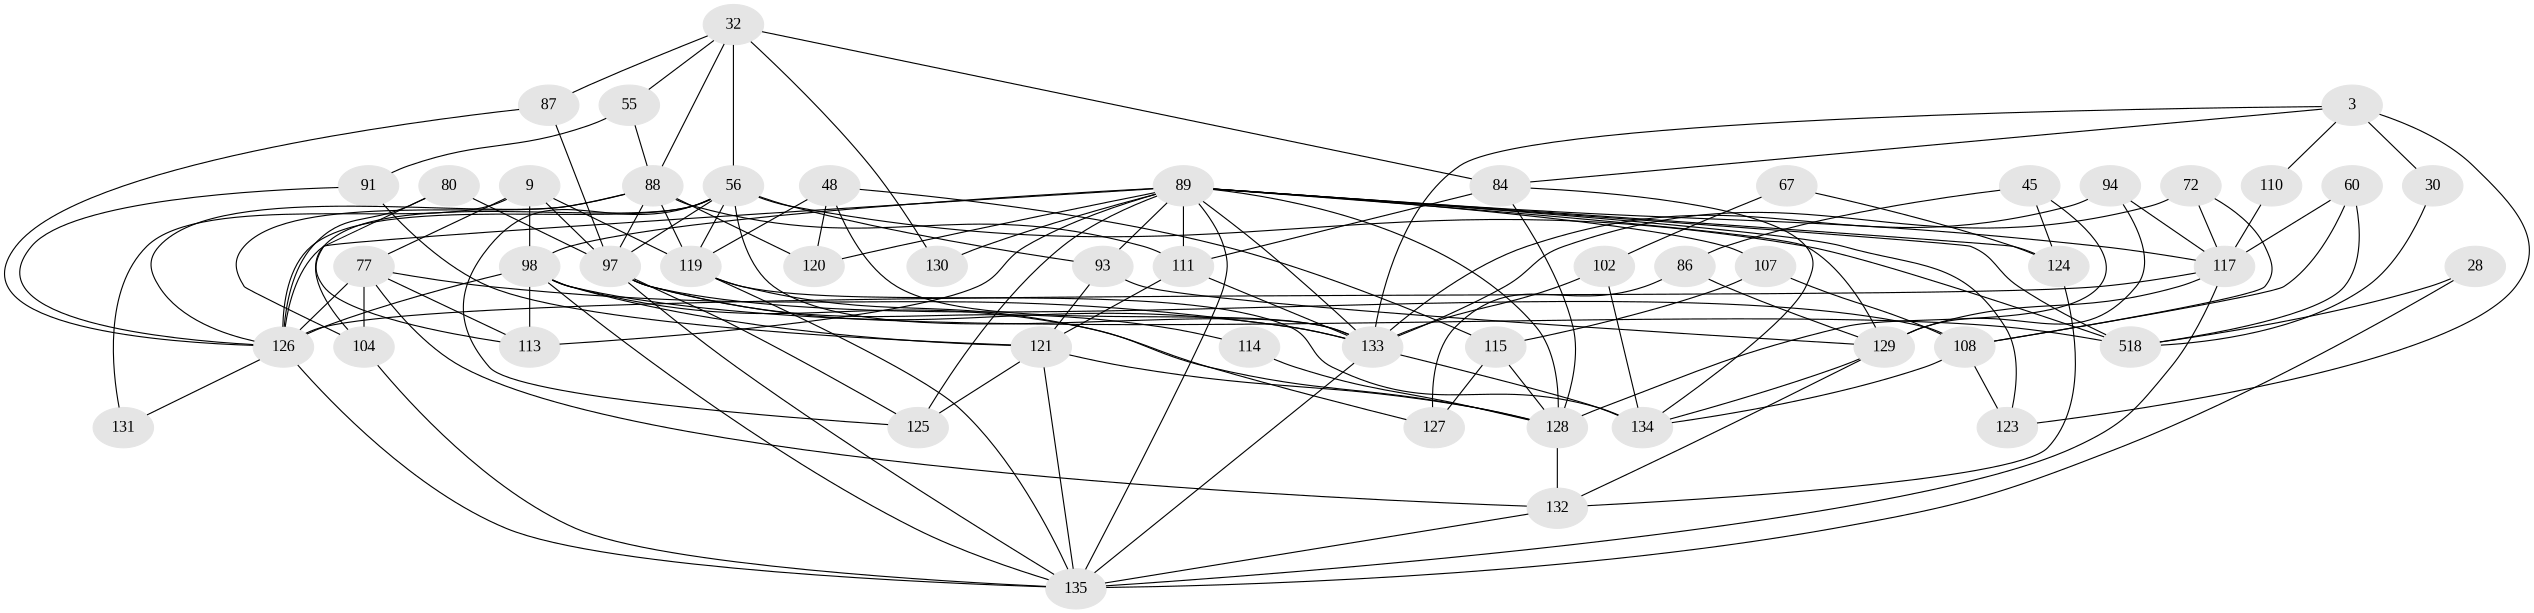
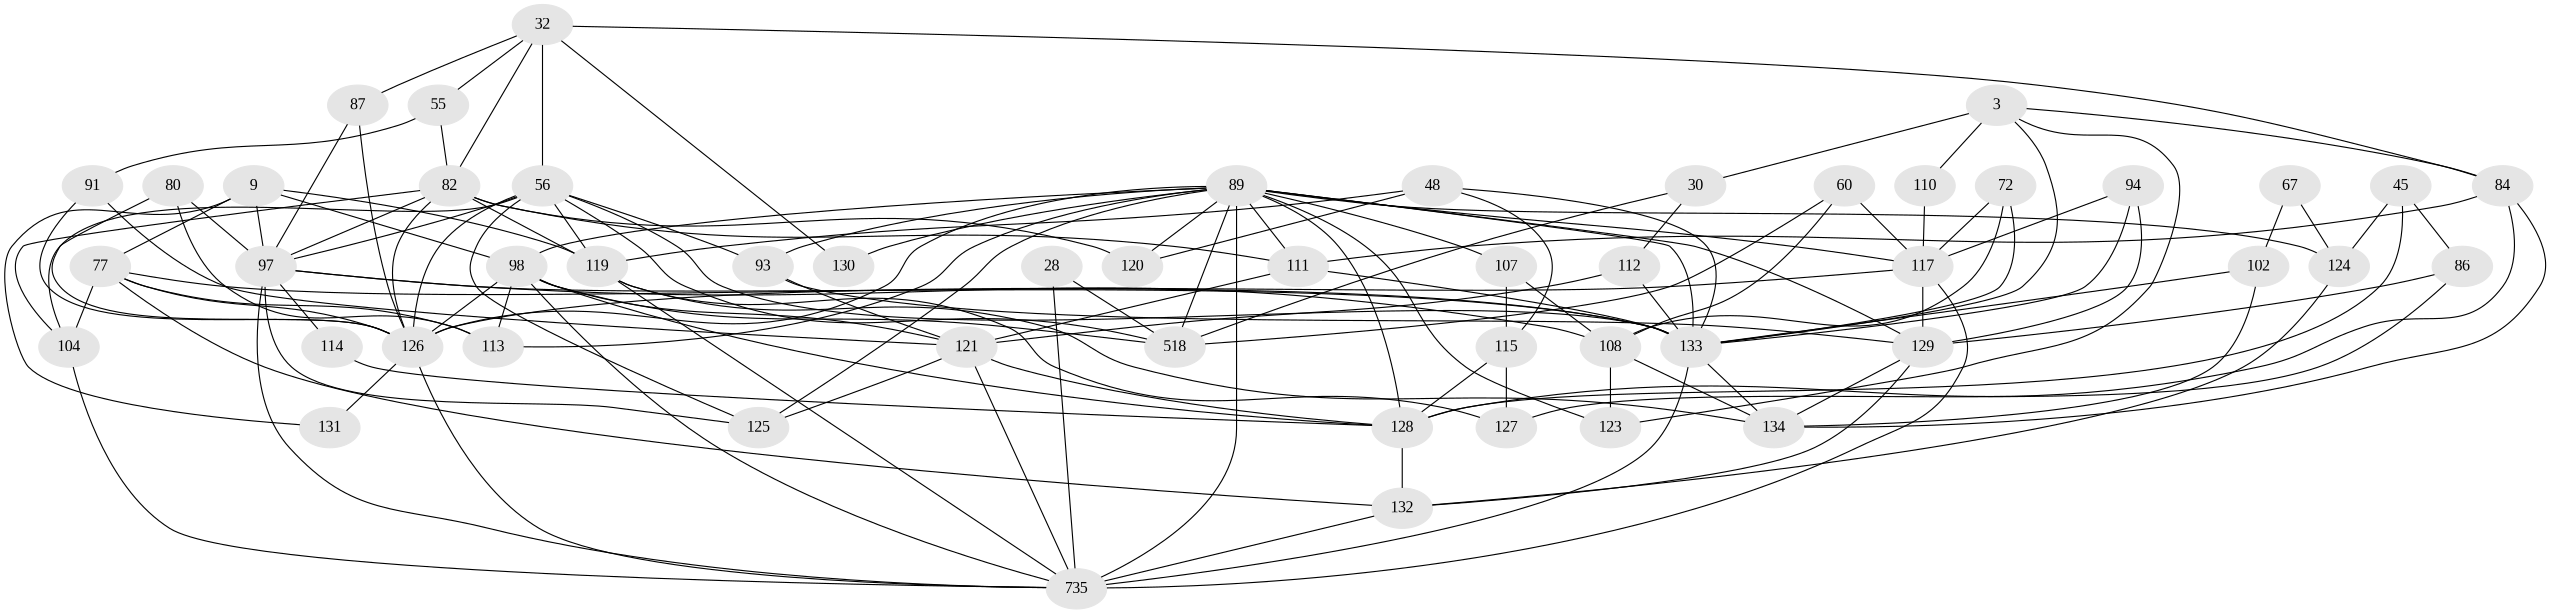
node "88": label "88" -> "82"
node "112": added
node "135": label "135" -> "735"
